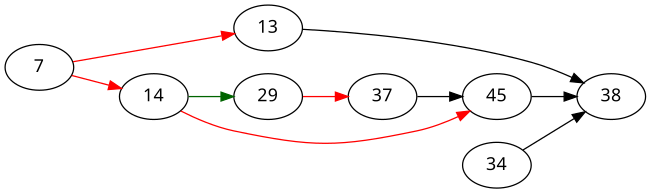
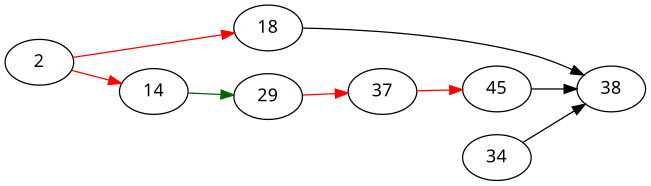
node "13": label "13" -> "18"
node "7": label "7" -> "2"
edge "37" -> "45": color black -> red
edge "14" -> "45": removed
